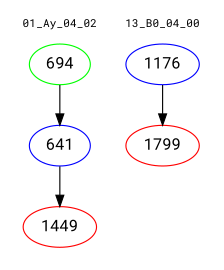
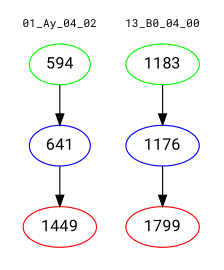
node "694": label "694" -> "594"
node "1183": added
